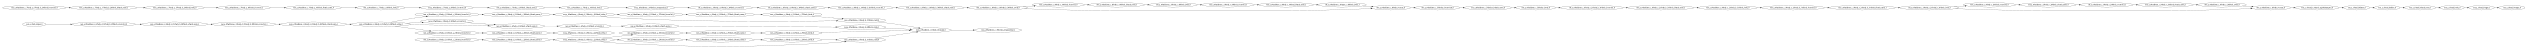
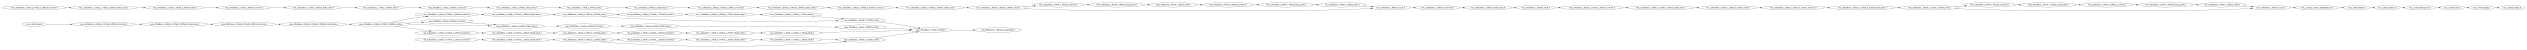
edge "root_a_0/backbone_c_6/body_d_11/block_c_22/block_b/relu_0" -> "root_a_0/backbone_c_6/body_d_12/block_a_25/block_b/conv3x3_0": now "root_a_0/backbone_c_6/body_d_12/block_a_24/block_b/relu_0" -> "root_a_0/backbone_c_6/body_d_12/block_a_25/block_b/conv3x3_0"
